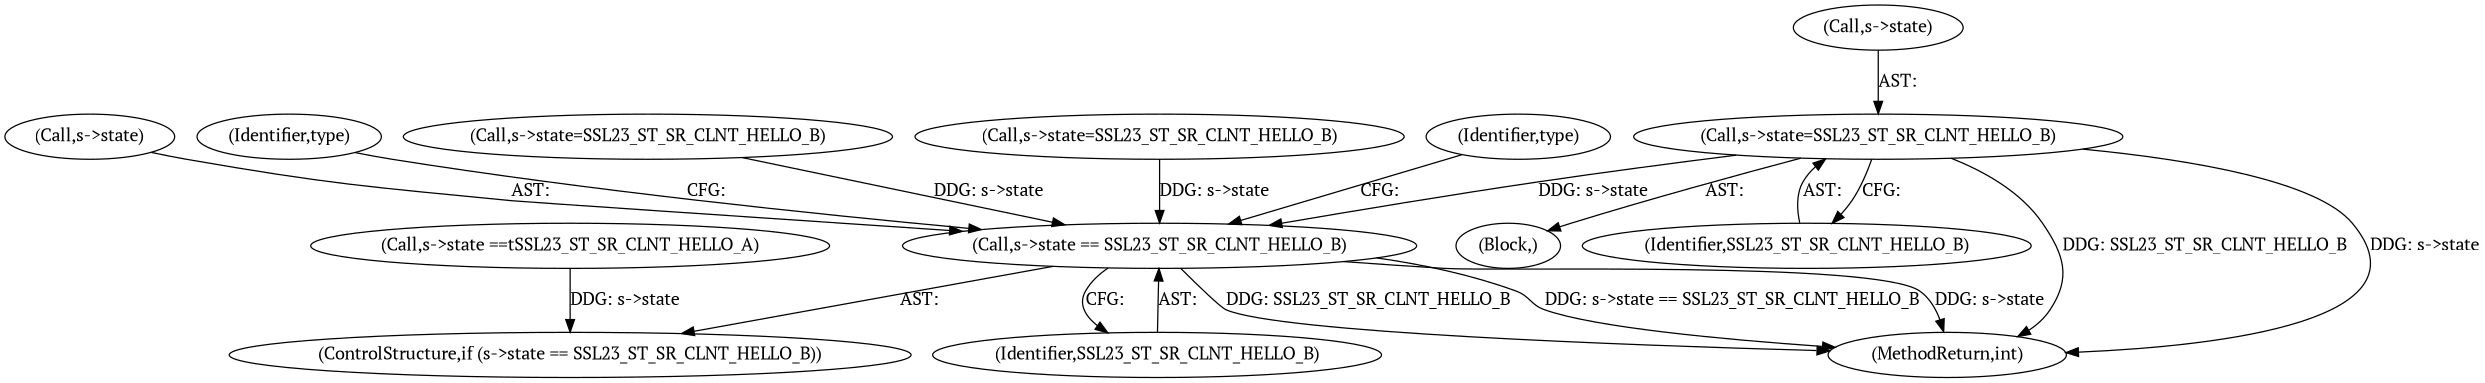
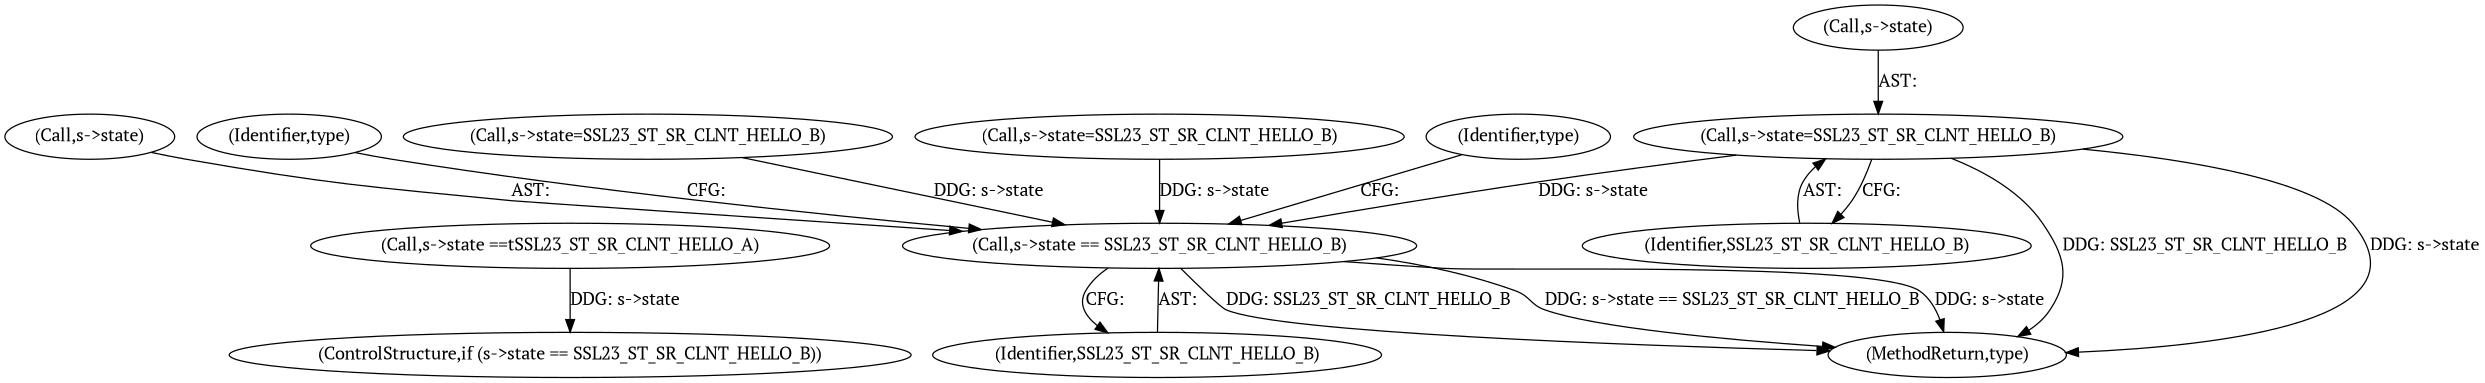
node "(Block,)": removed
edge "(Call,s->state == SSL23_ST_SR_CLNT_HELLO_B)" -> "(ControlStructure,if (s->state == SSL23_ST_SR_CLNT_HELLO_B))": removed, label "AST:"
node "(MethodReturn,int)": label "(MethodReturn,int)" -> "(MethodReturn,type)"
